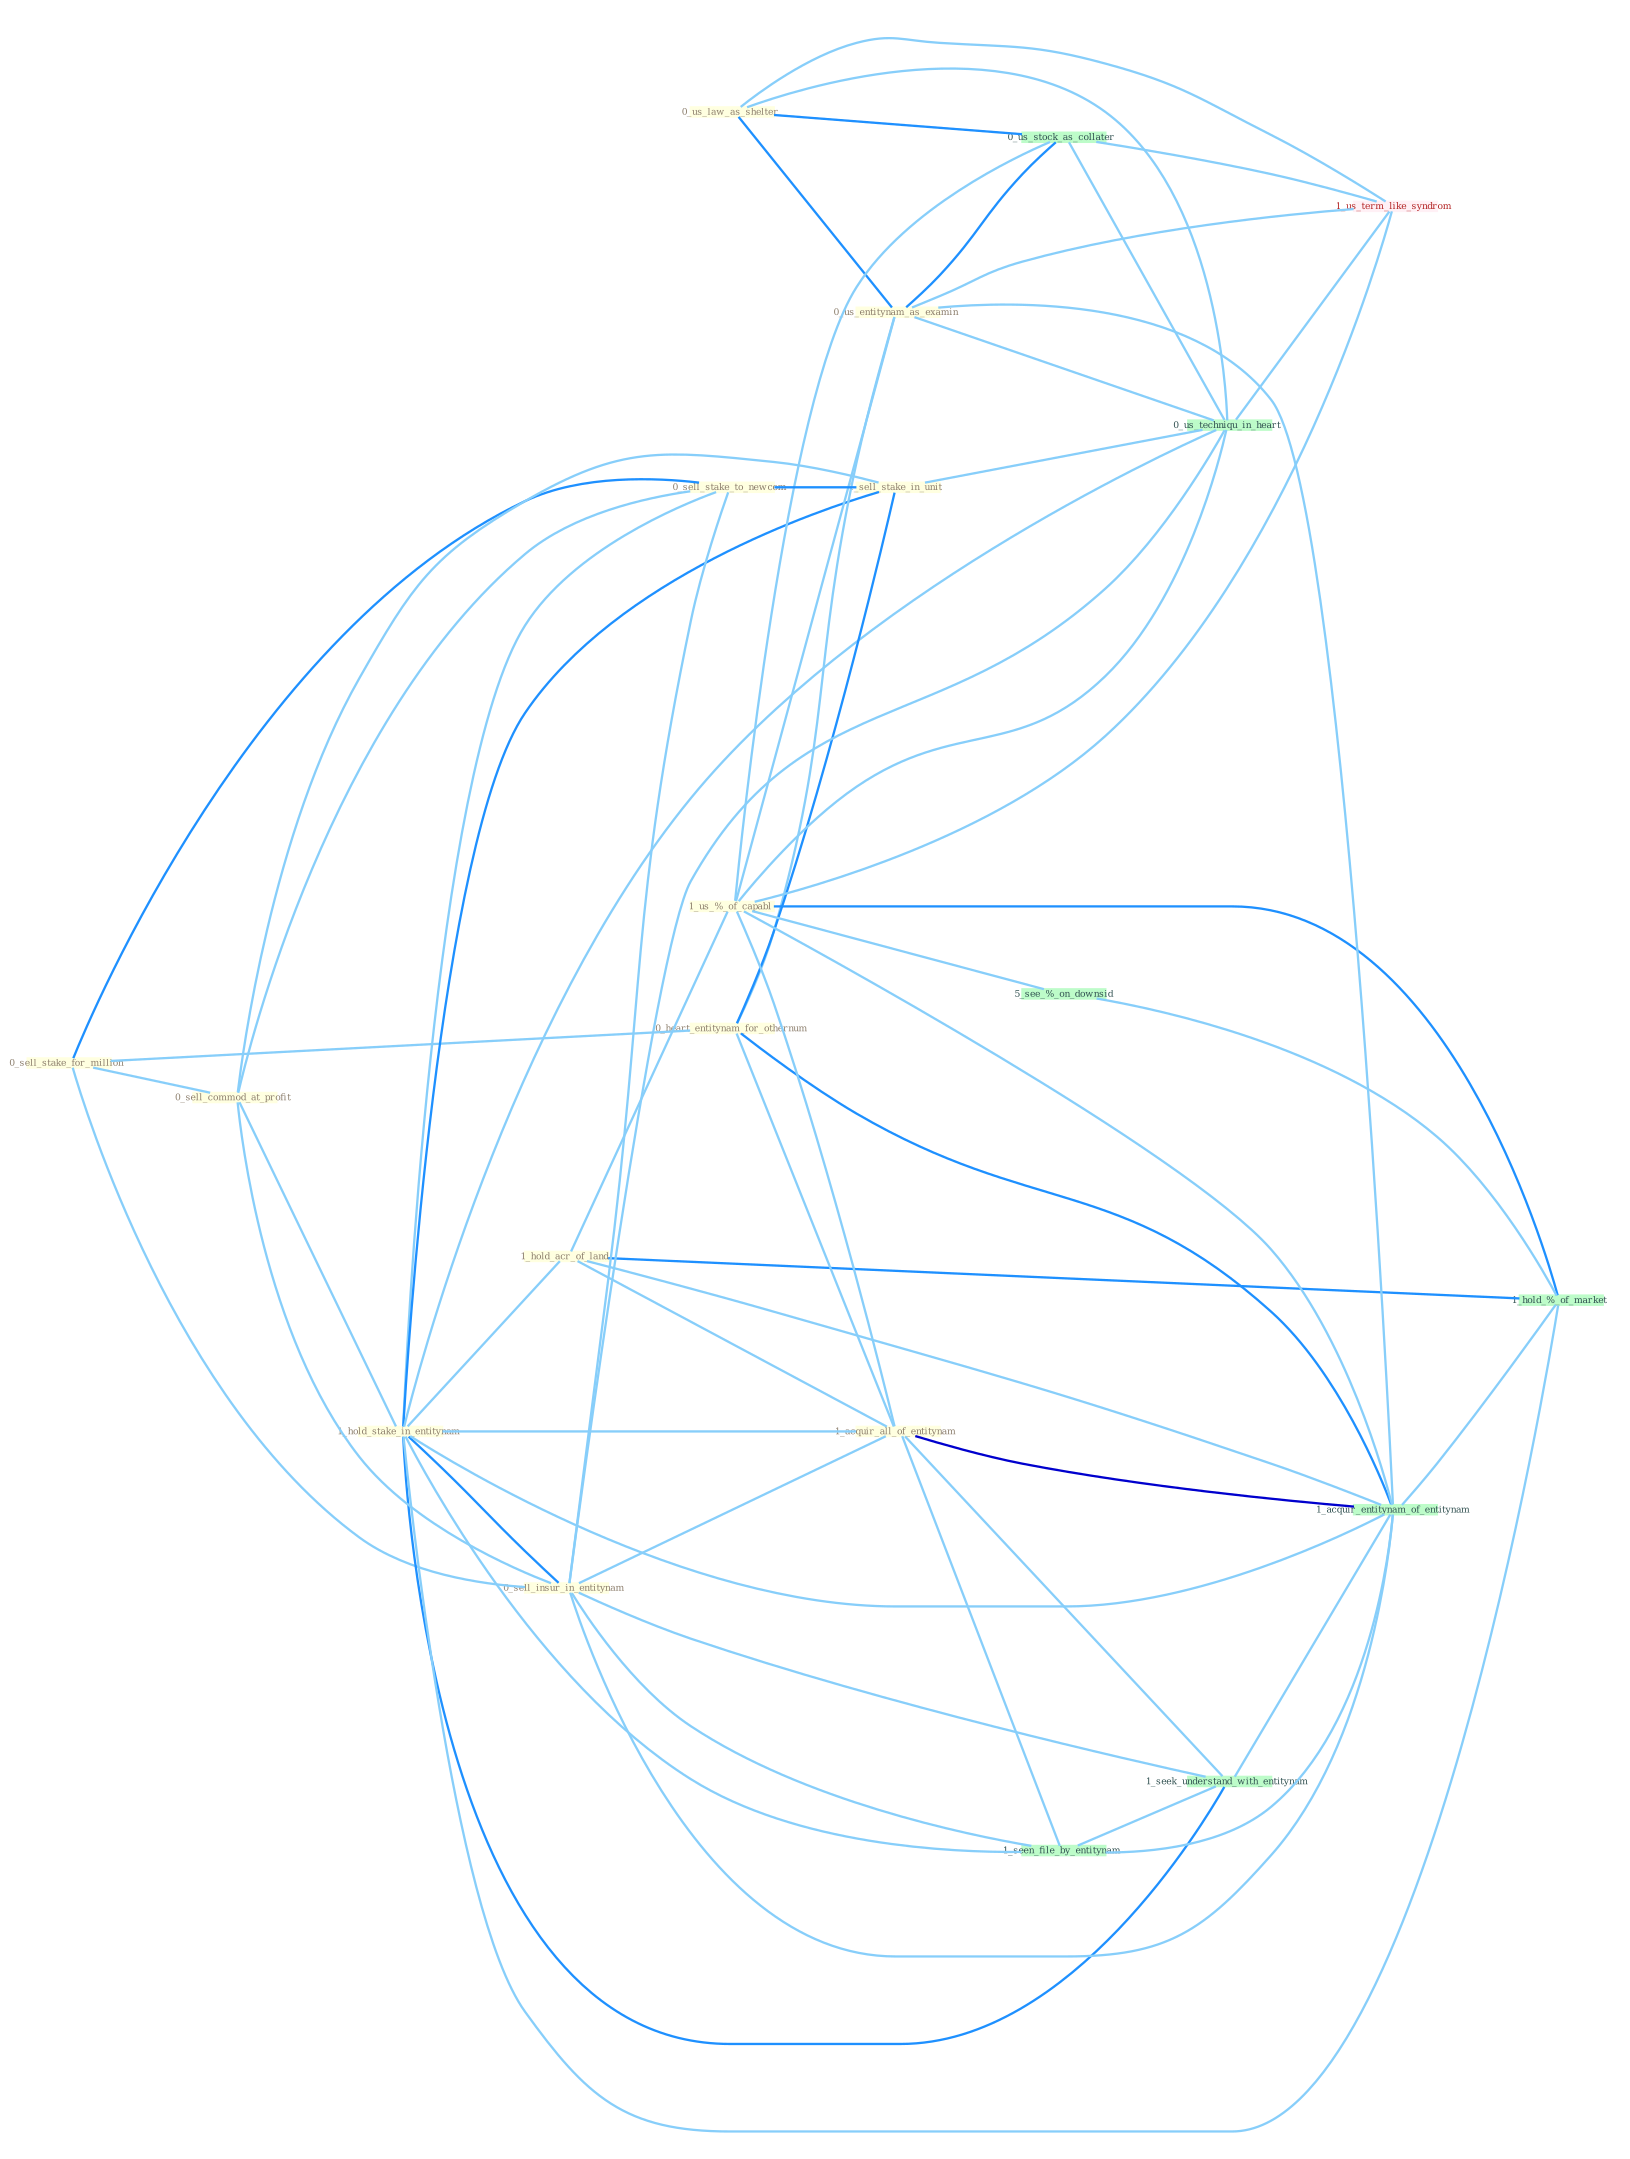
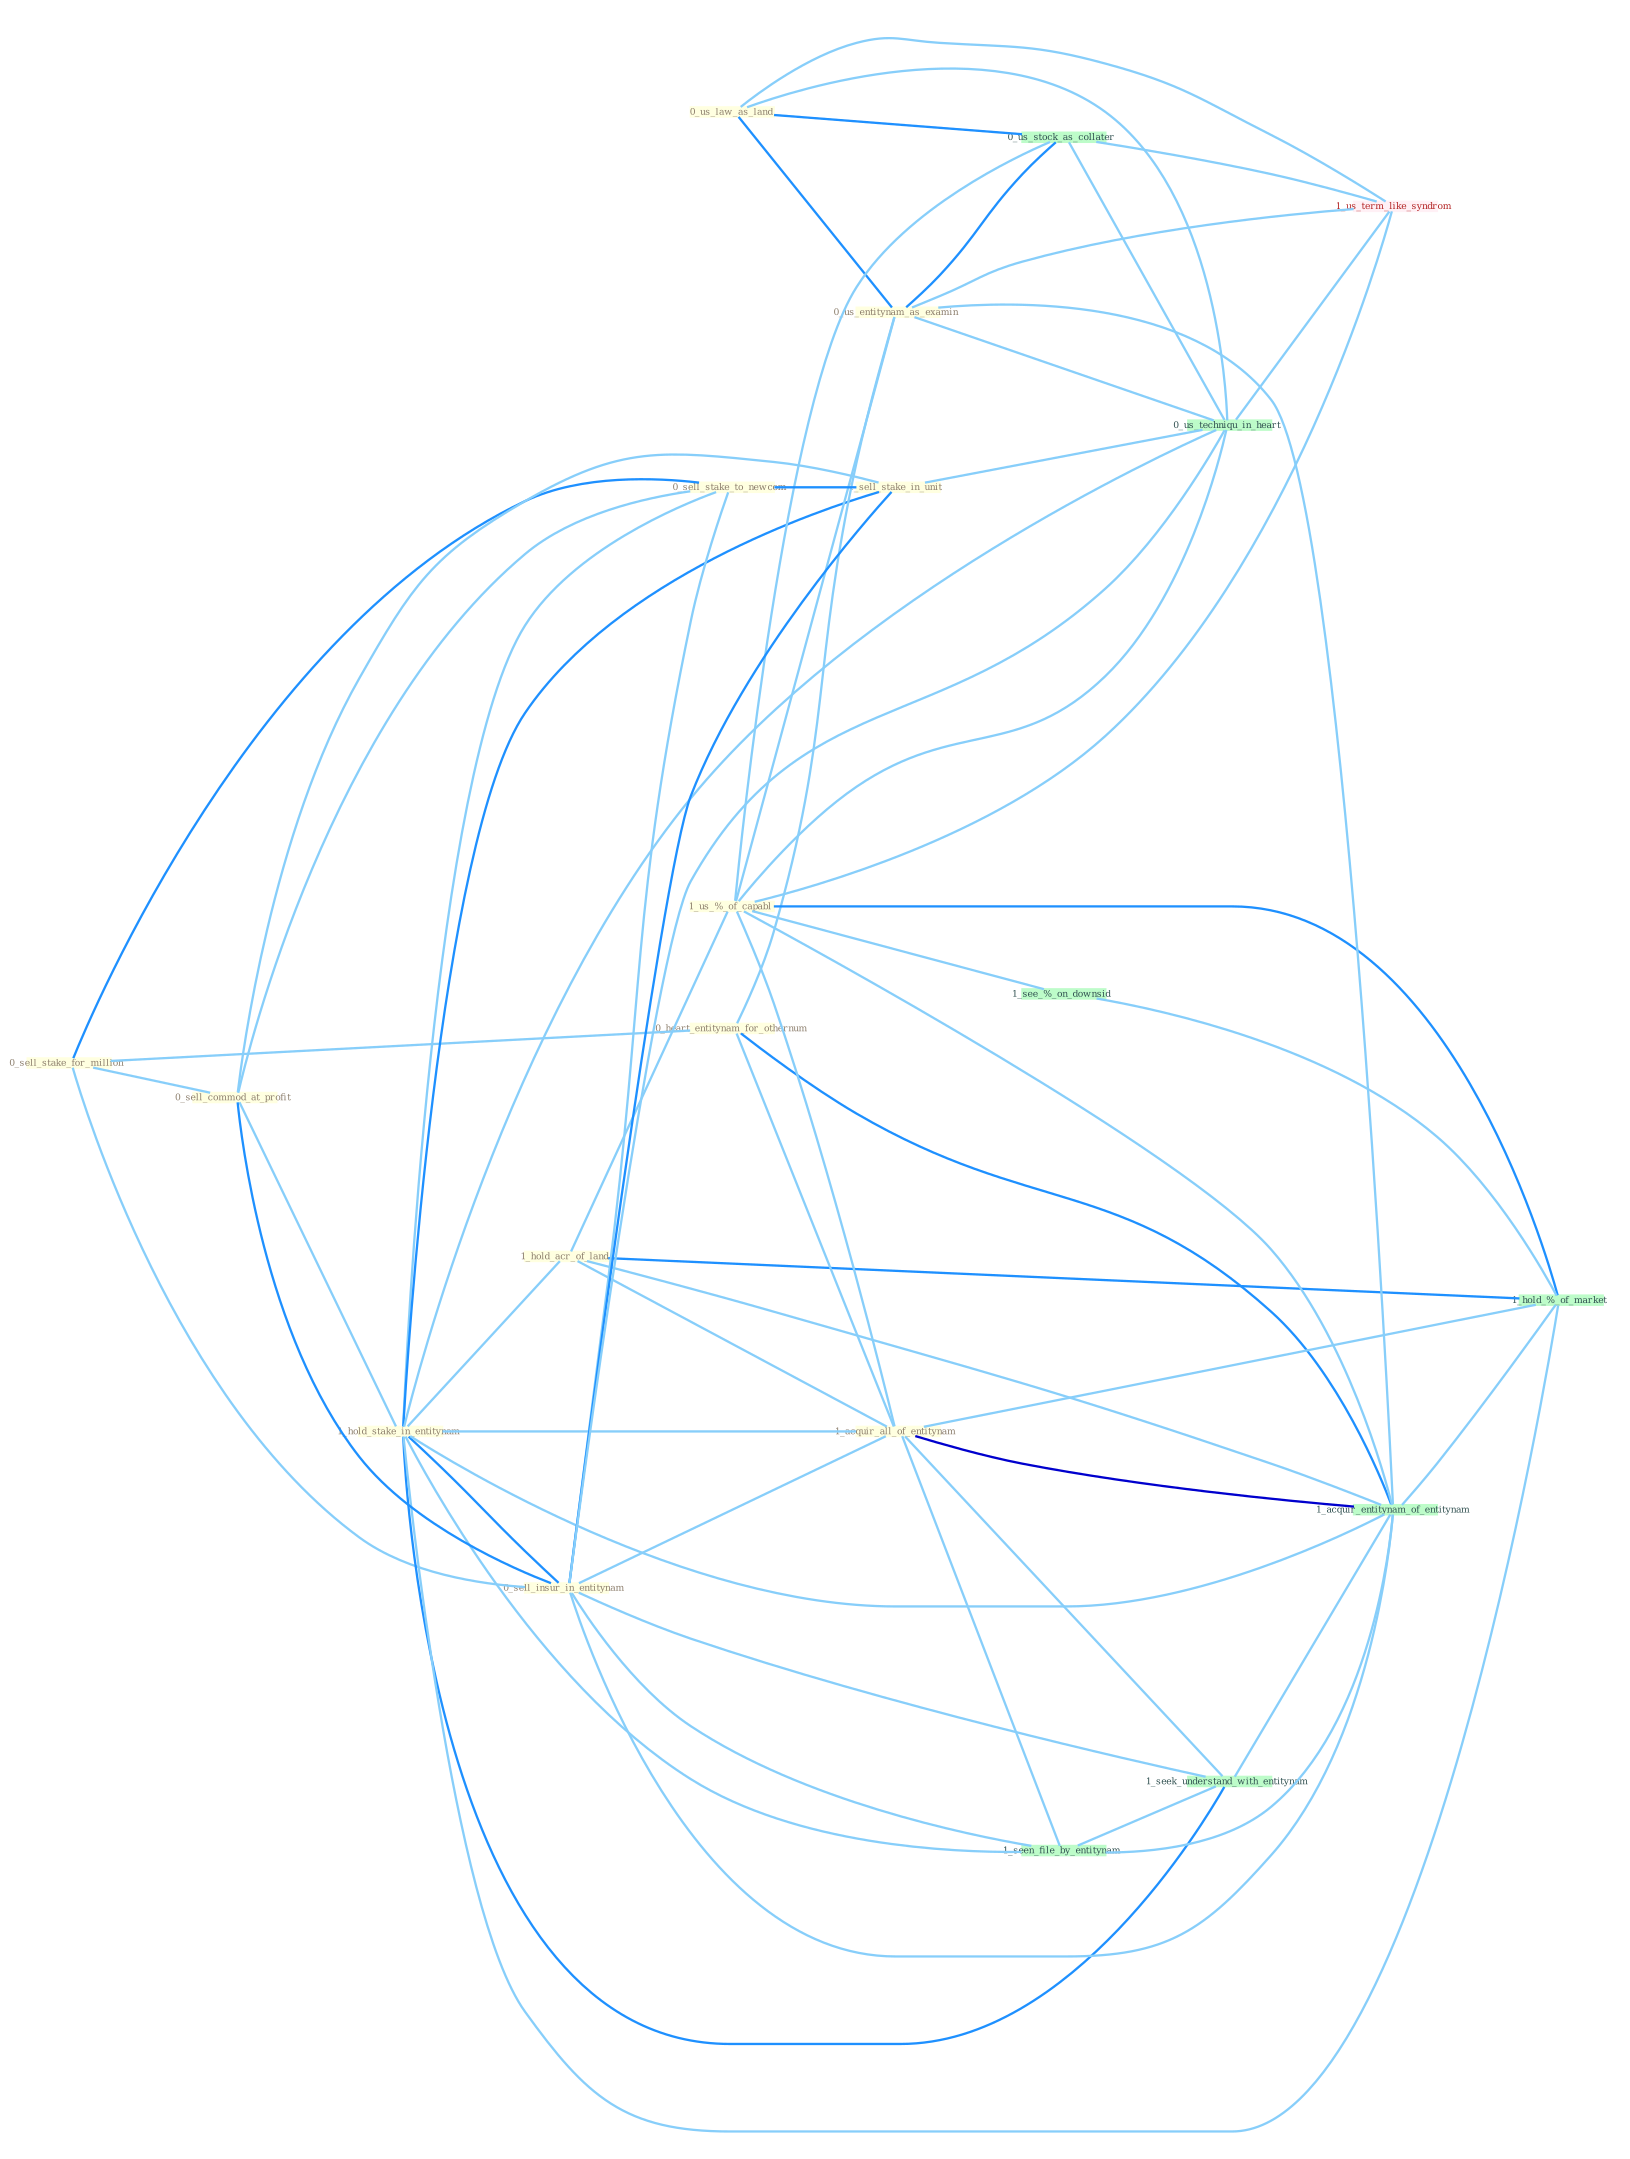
node "0_us_law_as_shelter": label "0_us_law_as_shelter" -> "0_us_law_as_land"
edge "1_sell_stake_in_unit" -- "0_heart_entitynam_for_othernum": now "1_sell_stake_in_unit" -- "0_sell_insur_in_entitynam"
node "5_see_%_on_downsid": label "5_see_%_on_downsid" -> "1_see_%_on_downsid"
edge "1_hold_%_of_market" -- "1_acquir_all_of_entitynam": added
edge "0_sell_commod_at_profit" -- "0_sell_insur_in_entitynam": color #87cefa -> #1e90ff
